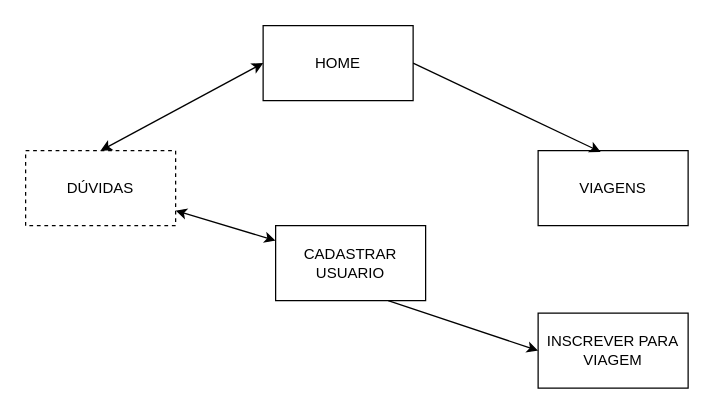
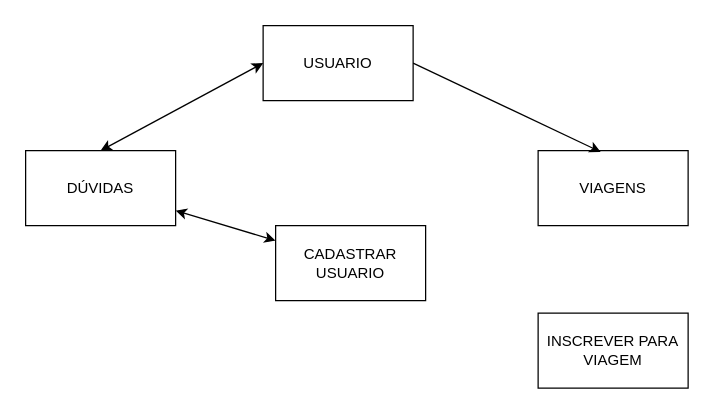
node "HOME": label "HOME" -> "USUARIO"
node "DÚVIDAS": style dashed -> solid
edge "CADASTRAR USUARIO" -> "INSCREVER PARA VIAGEM": removed
